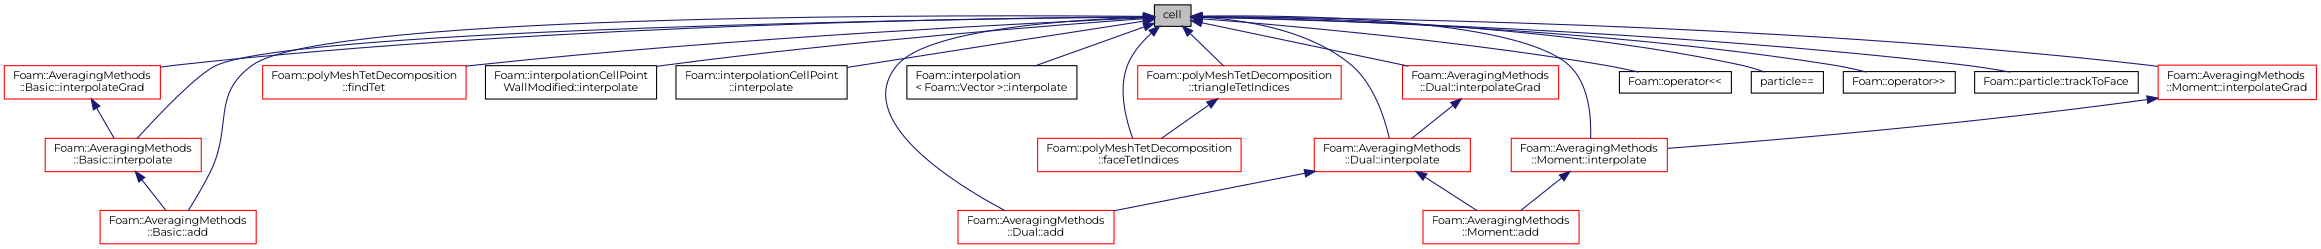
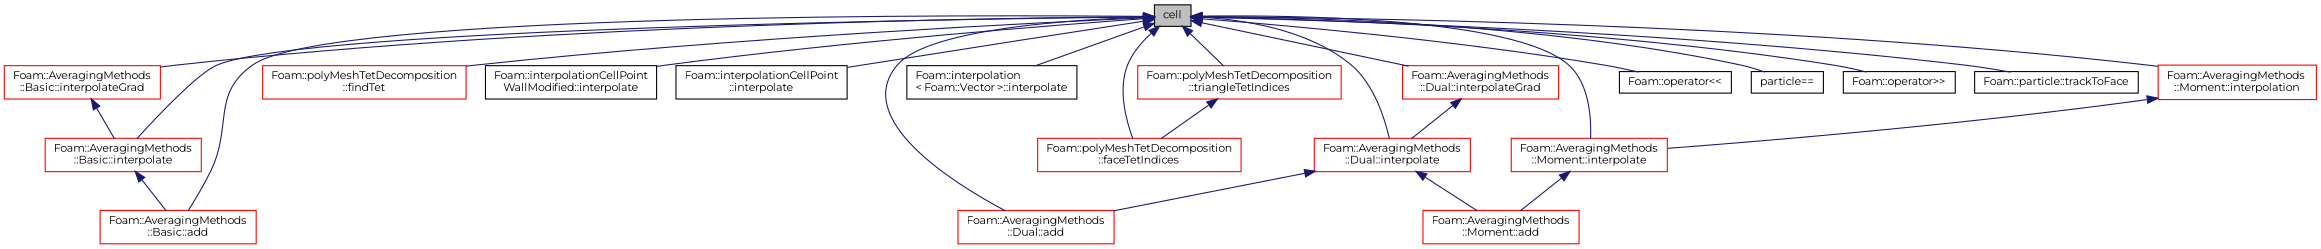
node "Foam::AveragingMethods ::Moment::interpolateGrad": label "Foam::AveragingMethods ::Moment::interpolateGrad" -> "Foam::AveragingMethods ::Moment::interpolation"
